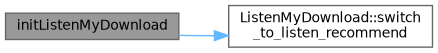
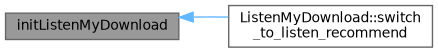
edge "initListenMyDownload" -> "ListenMyDownload::switch _to_listen_recommend": reversed
